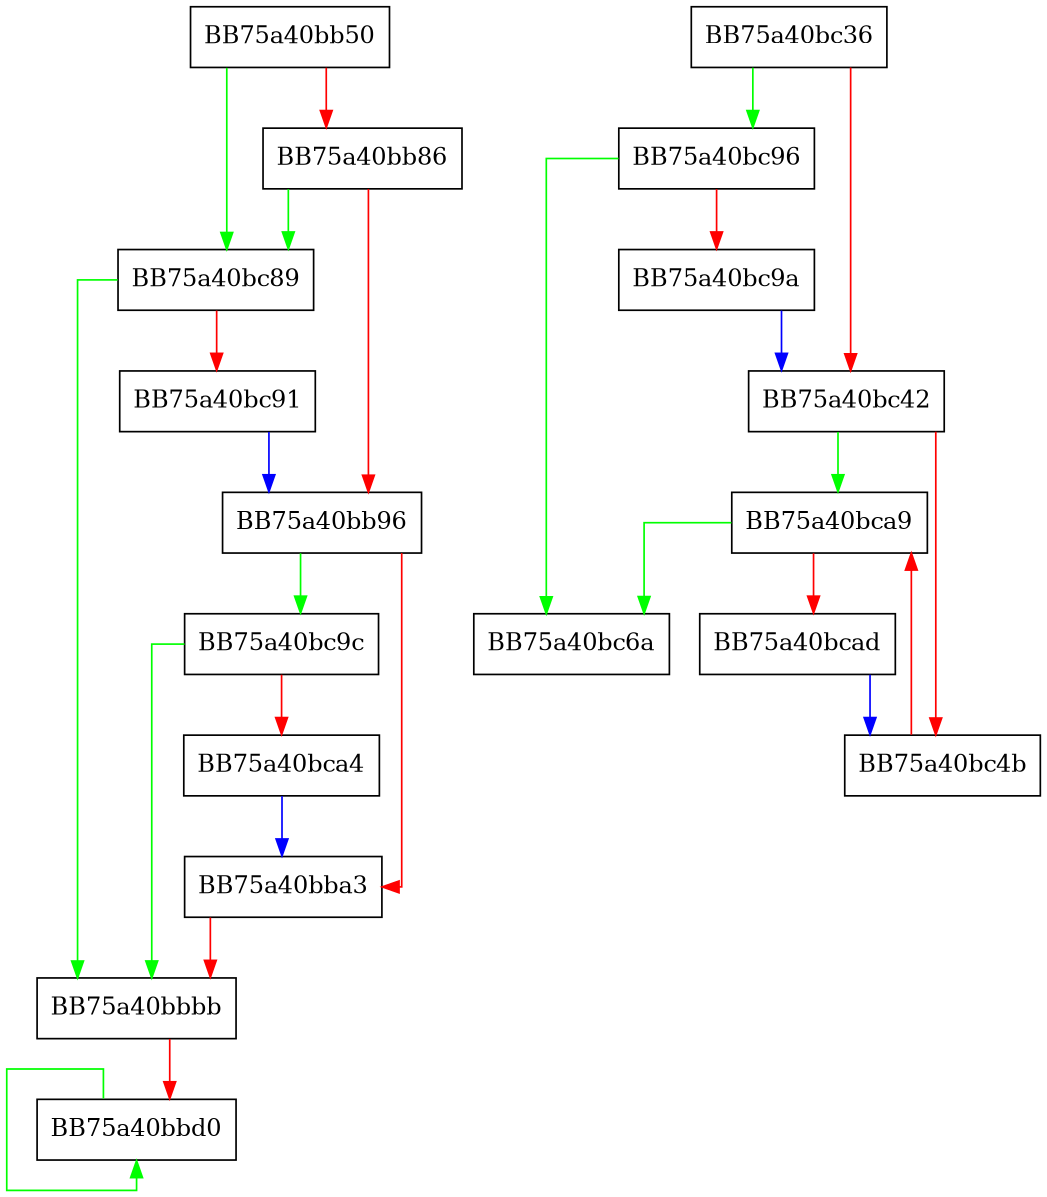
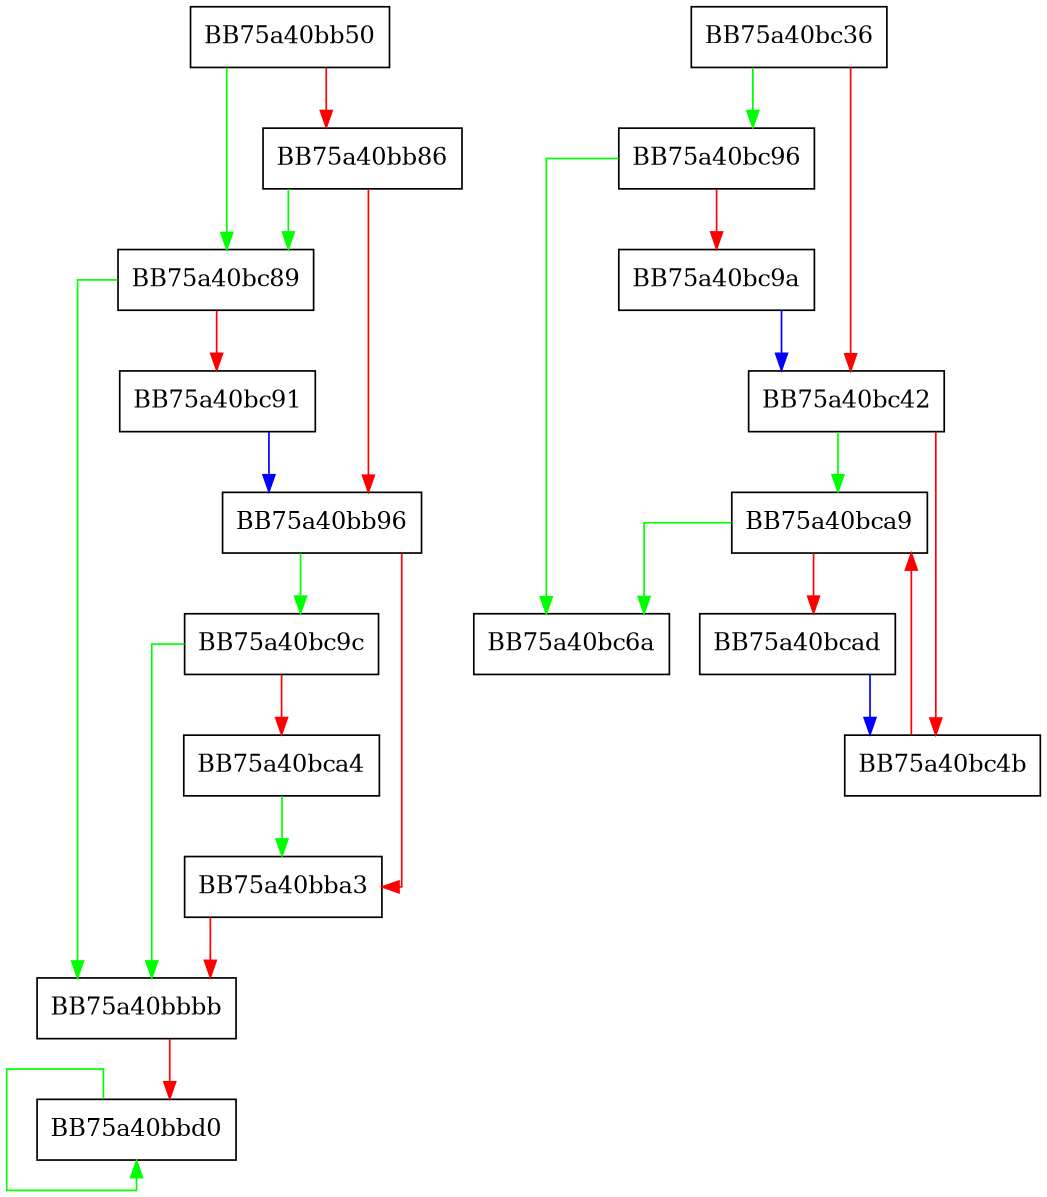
edge "BB75a40bca4" -> "BB75a40bba3": color blue -> green
